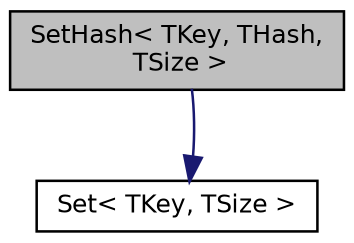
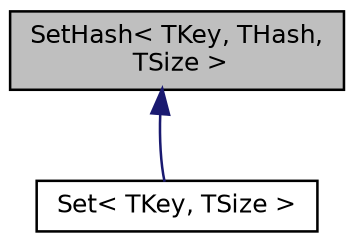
edge "SetHash< TKey, THash, TSize >" -> "Set< TKey, TSize >": reversed
